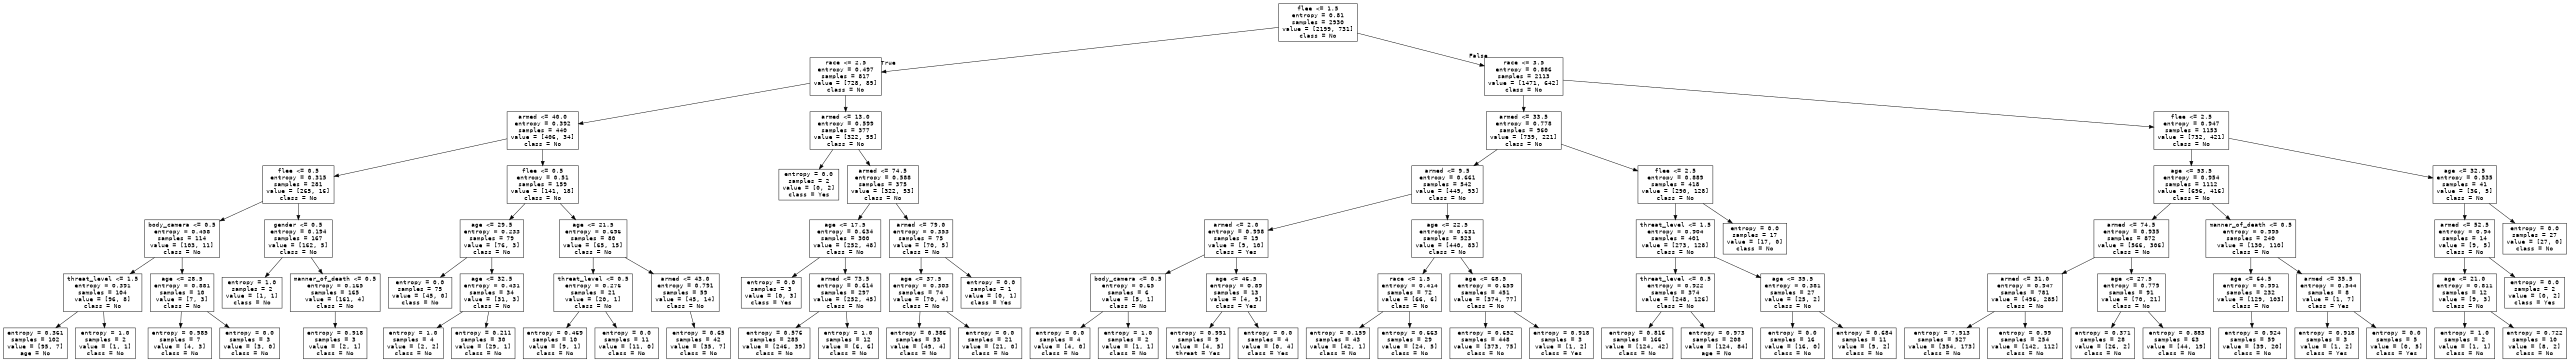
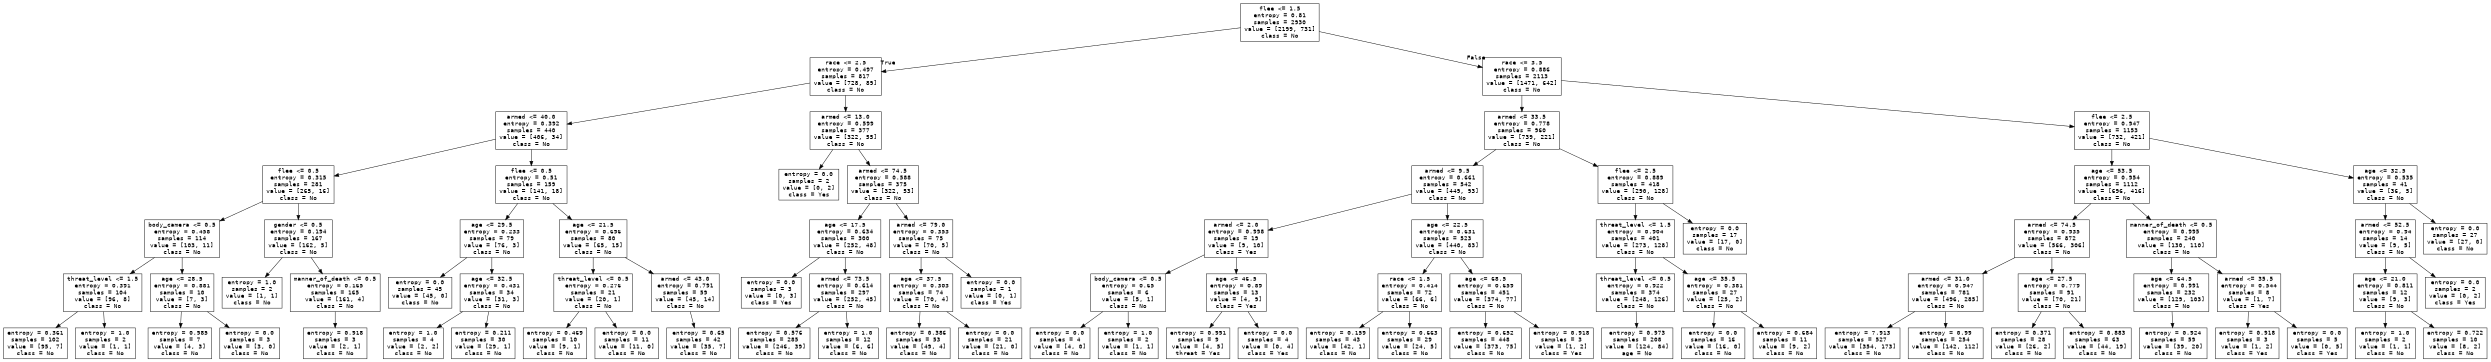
node "entropy = 0.0 samples = 75 value = [45, 0] class = No": label "entropy = 0.0 samples = 75 value = [45, 0] class = No" -> "entropy = 0.0 samples = 45 value = [45, 0] class = No"
node "entropy = 0.361 samples = 102 value = [95, 7] age = No": label "entropy = 0.361 samples = 102 value = [95, 7] age = No" -> "entropy = 0.361 samples = 102 value = [95, 7] class = No"
node "entropy = 0.816 samples = 166 value = [124, 42] class = No": removed
